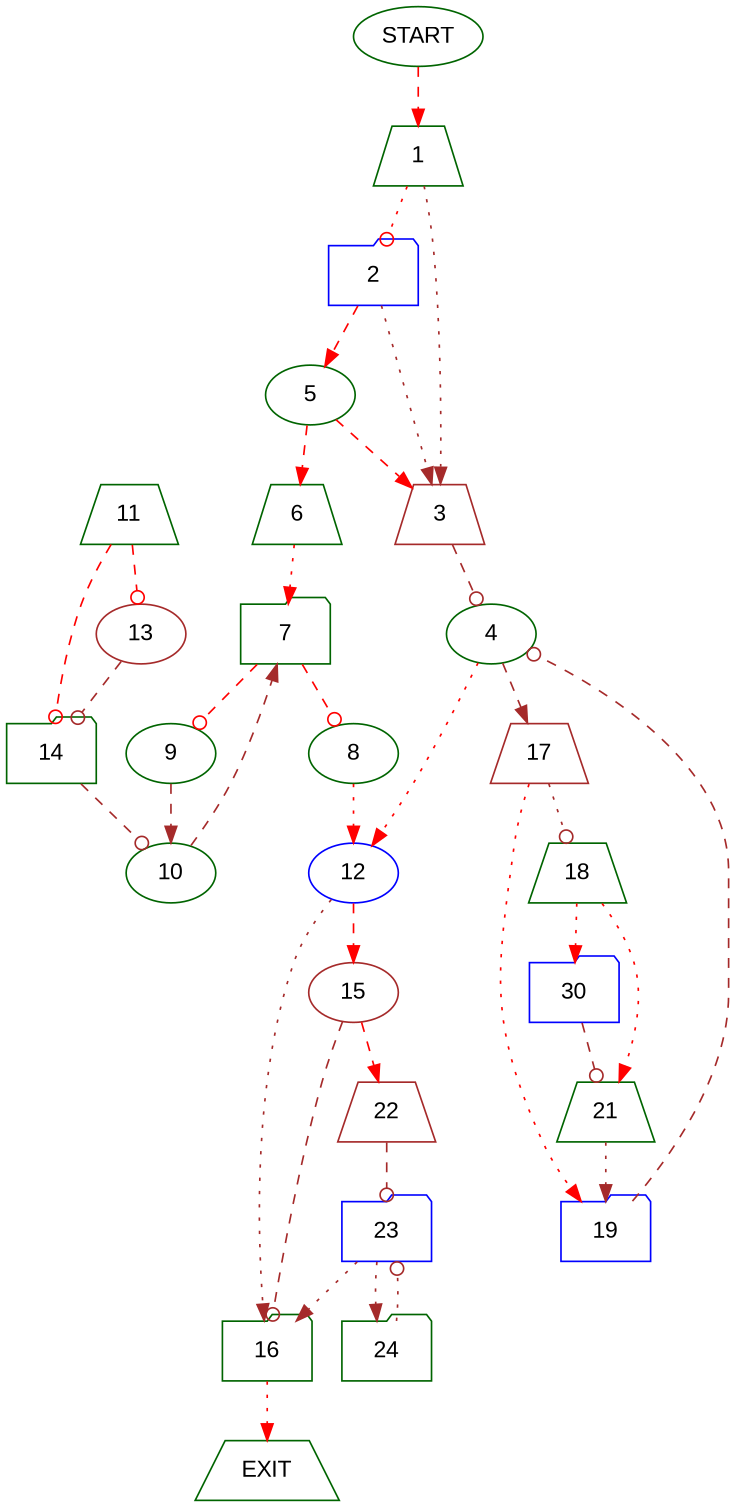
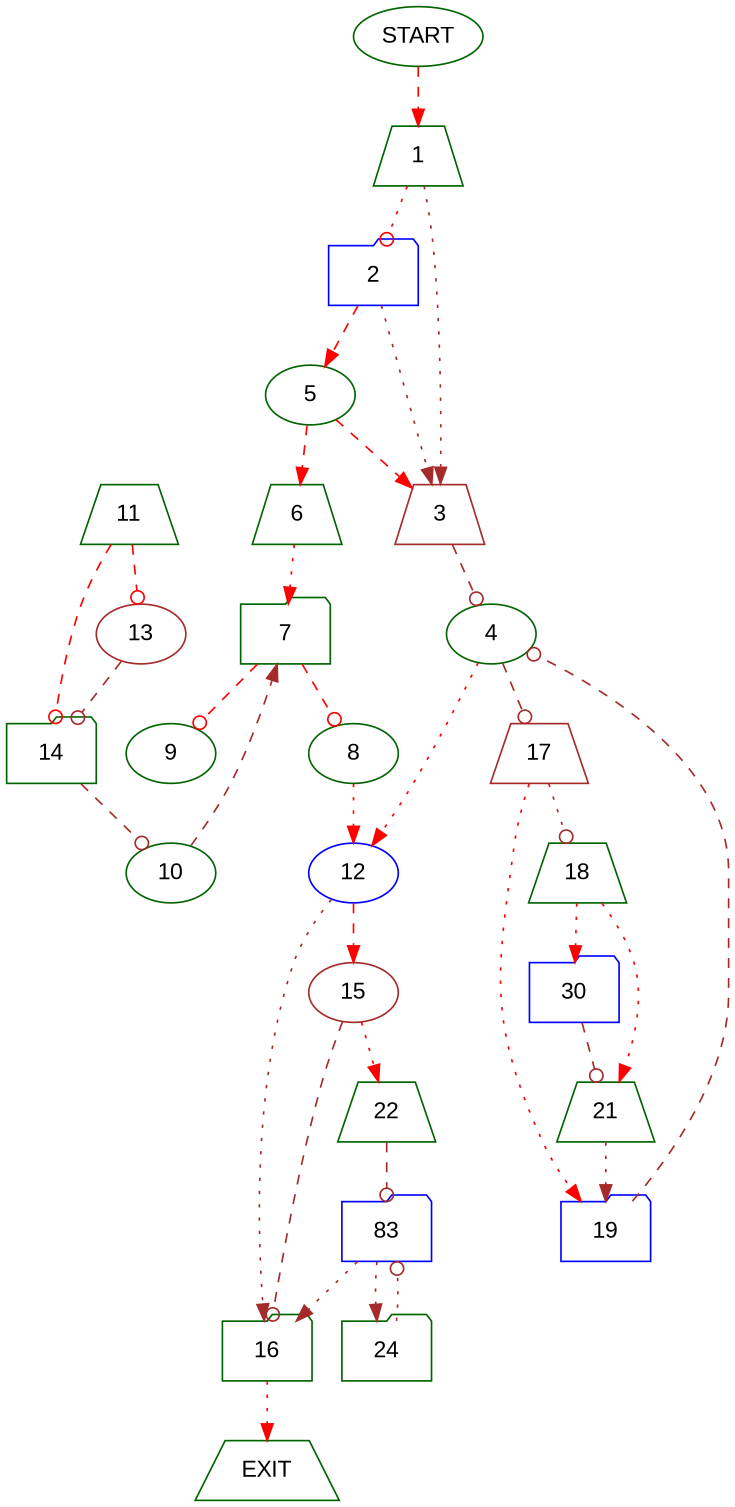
edge "4" -> "17": arrowhead normal -> odot
edge "9" -> "10": removed
edge "15" -> "22": style dashed -> dotted
node "22": color brown -> darkgreen
node "23": label "23" -> "83"
